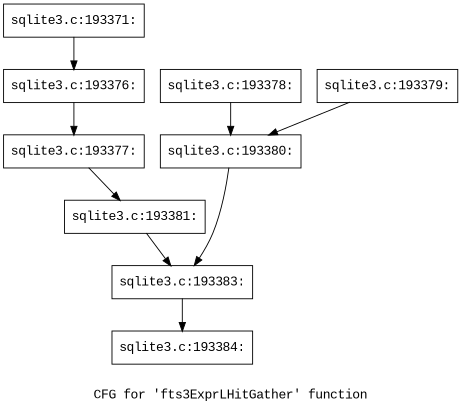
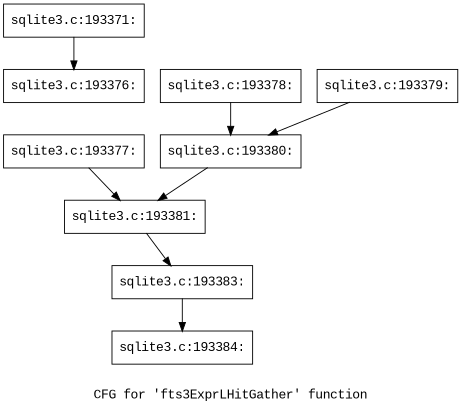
edge "sqlite3.c:193376:" -> "sqlite3.c:193377:": removed
edge "sqlite3.c:193380:" -> "sqlite3.c:193383:": now "sqlite3.c:193380:" -> "sqlite3.c:193381:"
